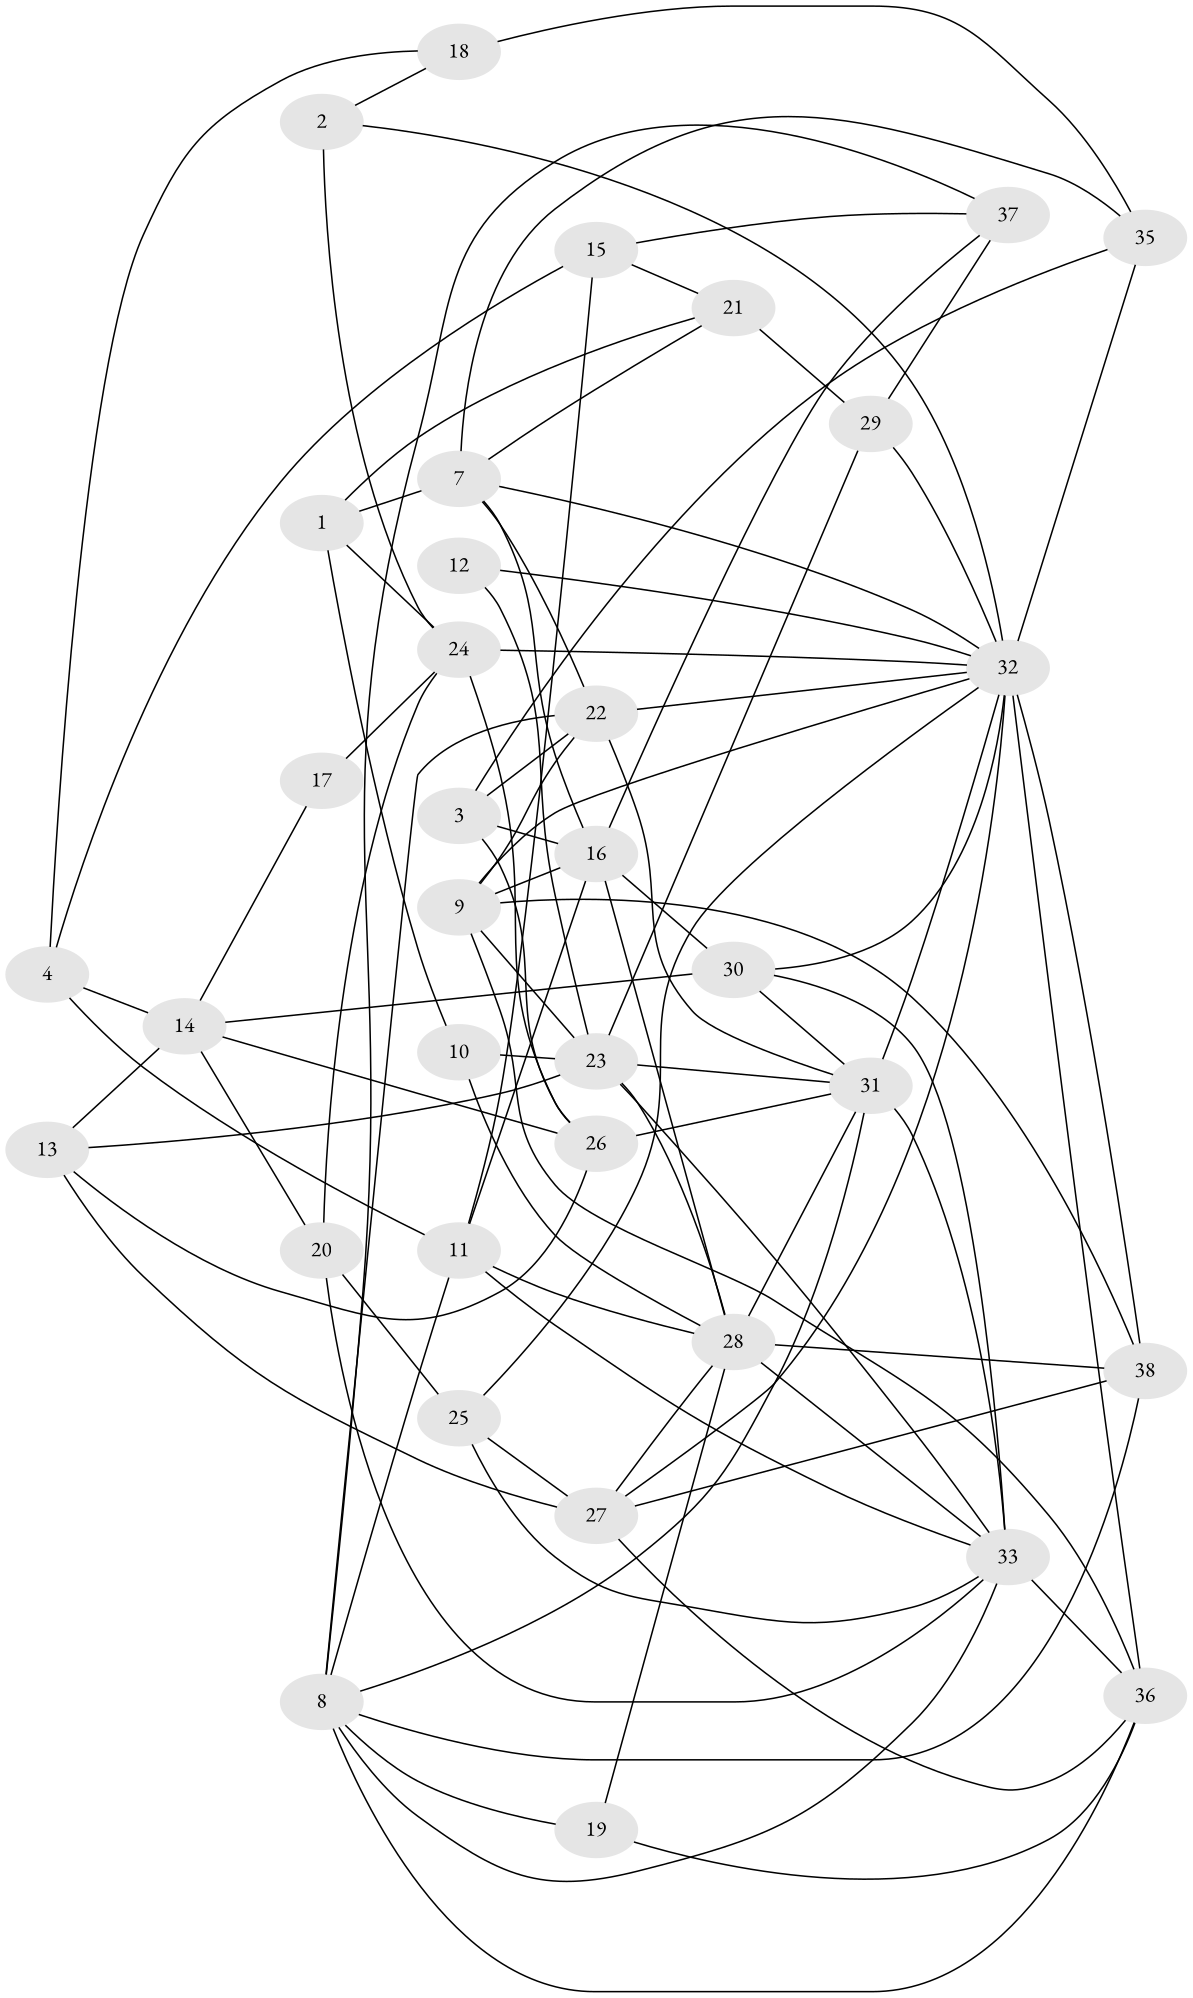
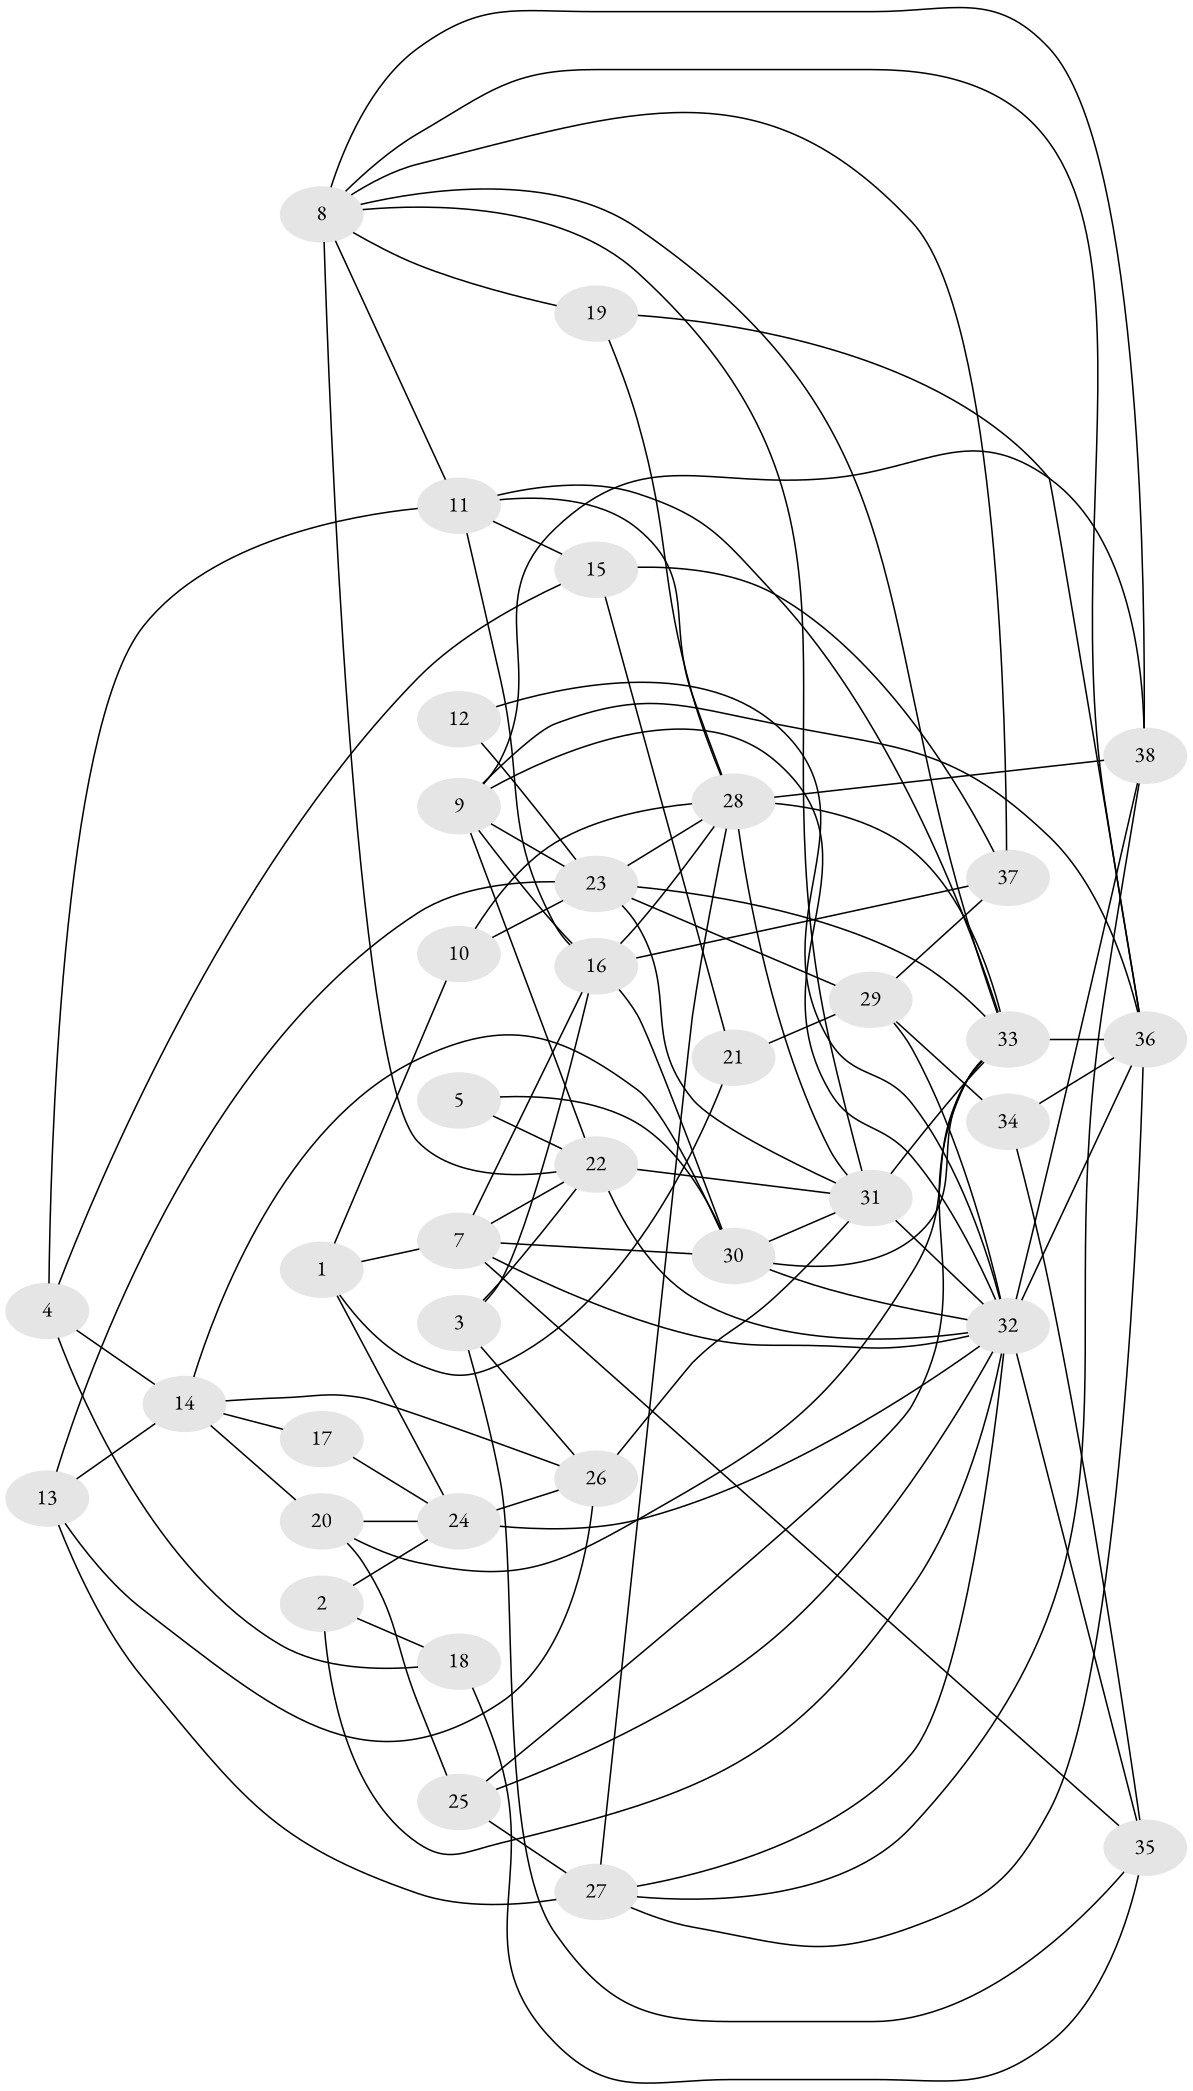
edge "21" -- "7": now "30" -- "7"
node "5": added
node "34": added
